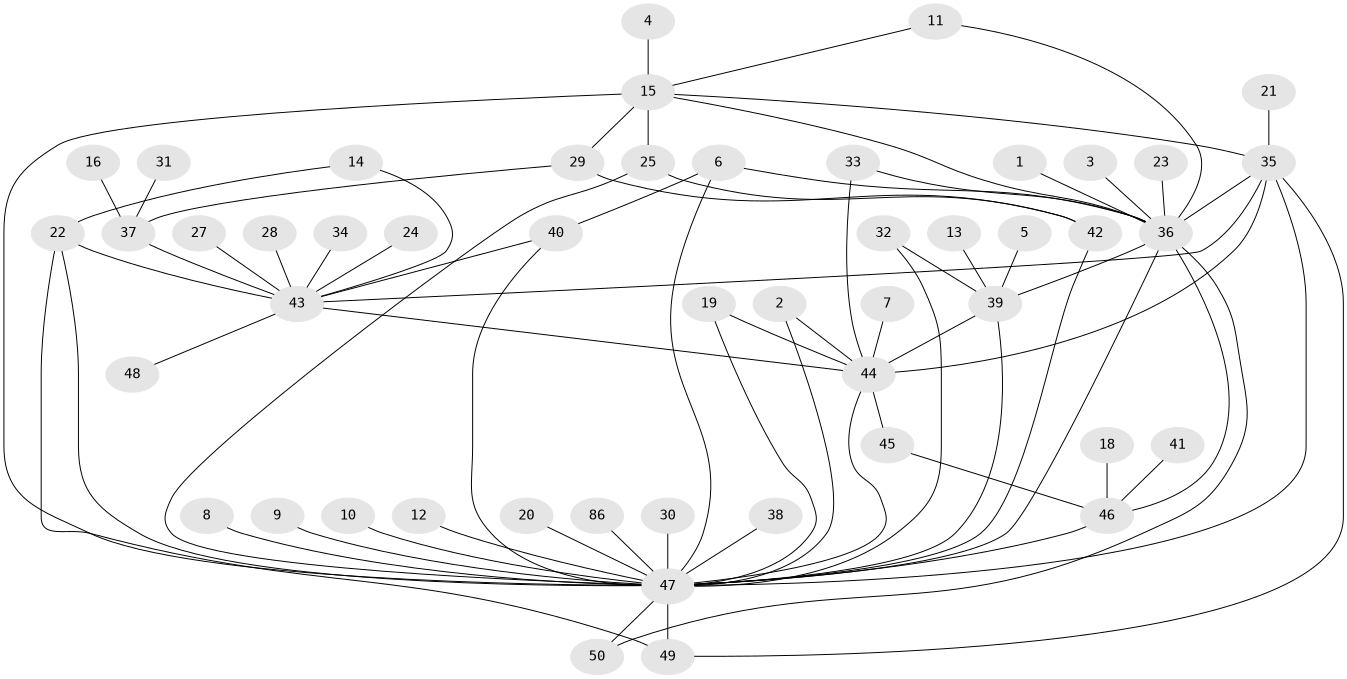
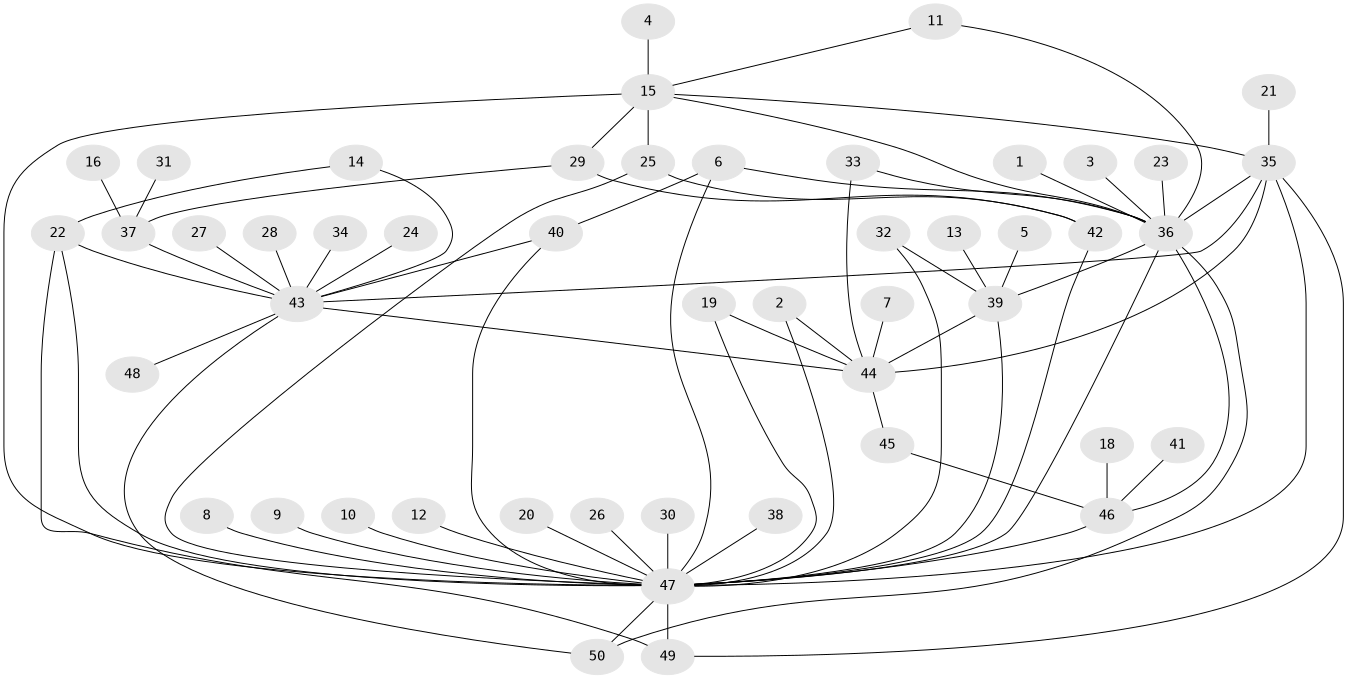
node "86": label "86" -> "26"
edge "44" -- "47": removed
edge "43" -- "50": added
